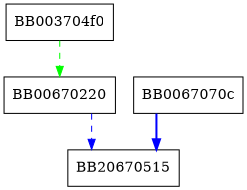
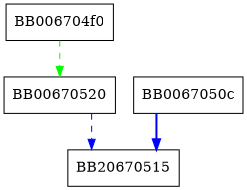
node "BB003704f0": label "BB003704f0" -> "BB006704f0"
node "BB00670220": label "BB00670220" -> "BB00670520"
node "BB0067070c": label "BB0067070c" -> "BB0067050c"
